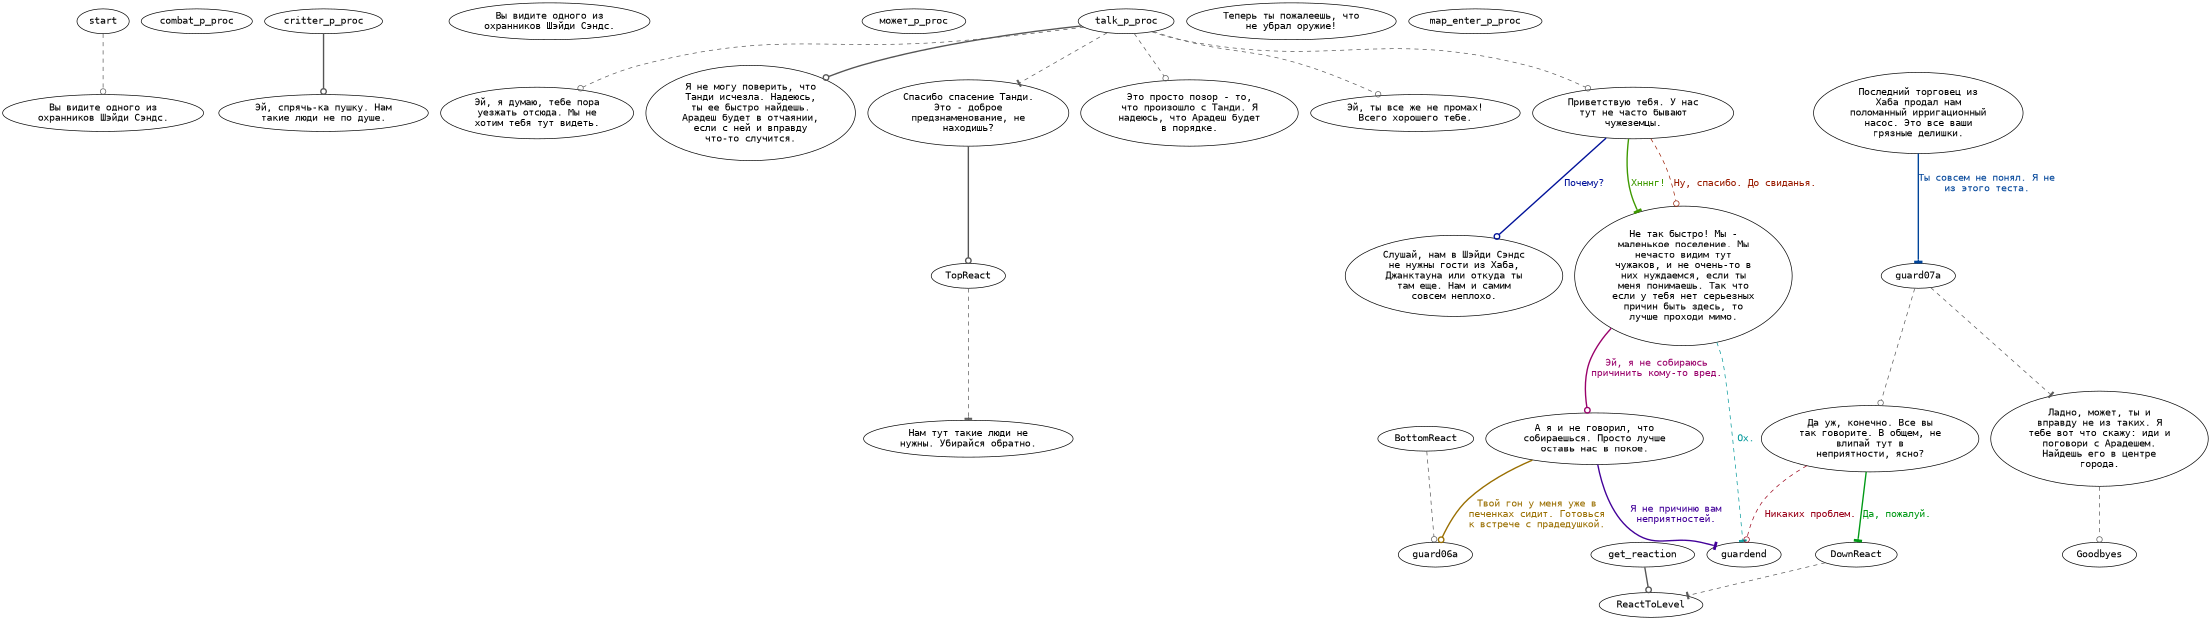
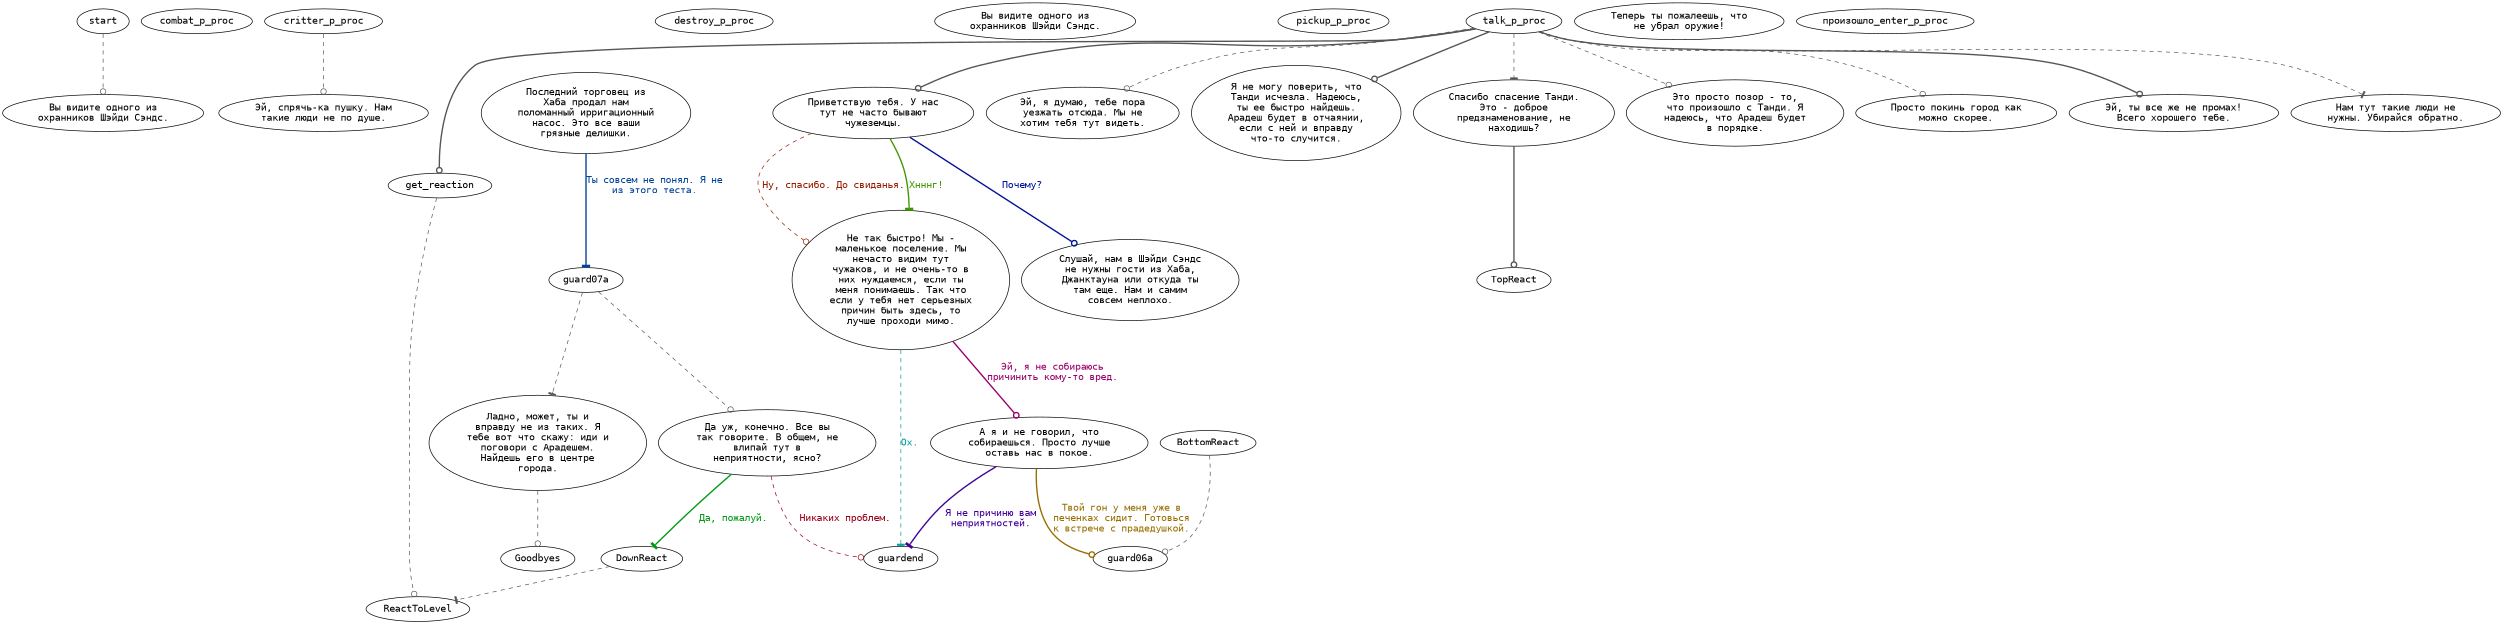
node "destroy_p_proc": added
node "может_p_proc": label "может_p_proc" -> "pickup_p_proc"
node "map_enter_p_proc": label "map_enter_p_proc" -> "произошло_enter_p_proc"
edge "talk_p_proc" -> "get_reaction": added
edge "talk_p_proc" -> "Приветствую тебя. У нас тут не часто бывают чужеземцы.": style dashed -> bold
edge "talk_p_proc" -> "Эй, ты все же не промах! Всего хорошего тебе.": style dashed -> bold
edge "critter_p_proc" -> "Эй, спрячь-ка пушку. Нам такие люди не по душе.": style bold -> dashed
node "Просто покинь город как можно скорее.": added
edge "TopReact" -> "Нам тут такие люди не нужны. Убирайся обратно.": now "talk_p_proc" -> "Нам тут такие люди не нужны. Убирайся обратно."
edge "get_reaction" -> "ReactToLevel": style bold -> dashed
